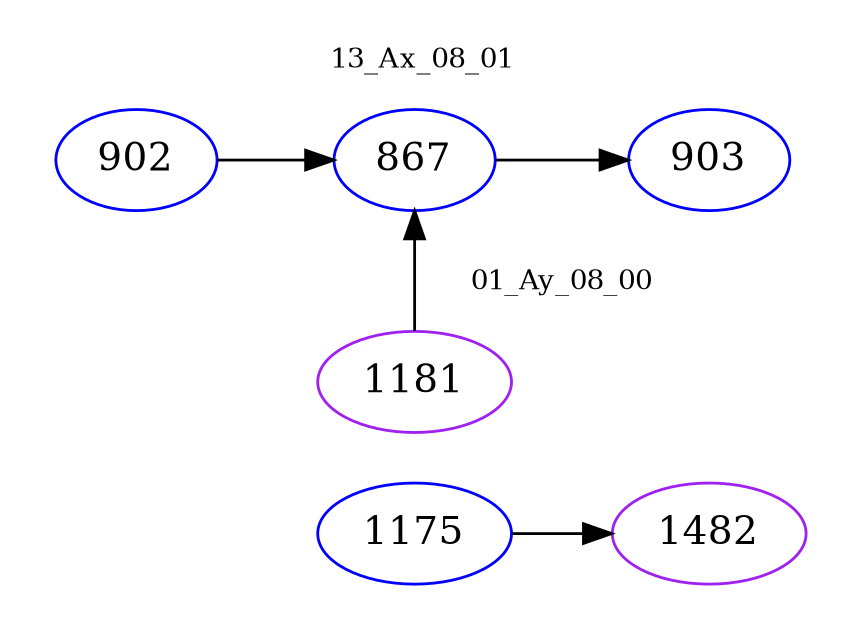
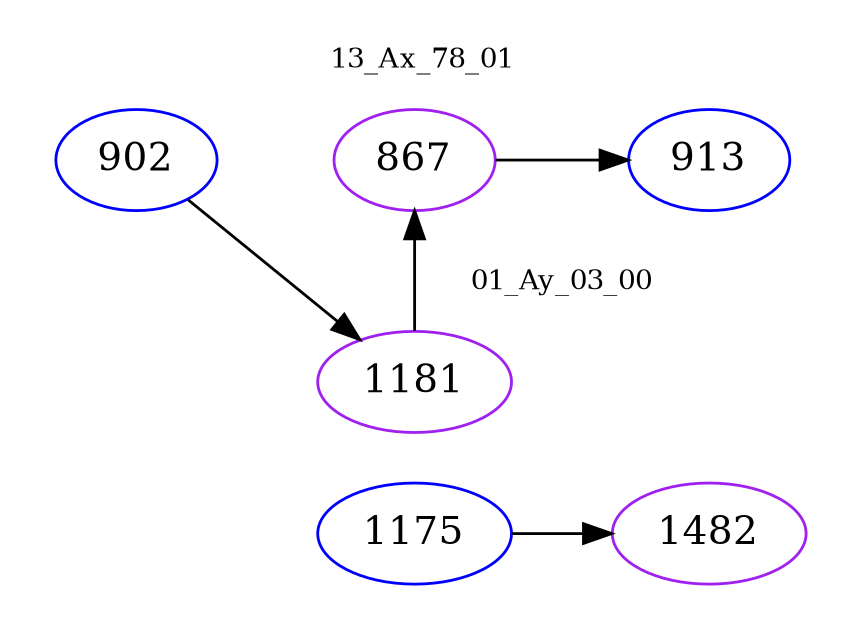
cluster "13_Ax_08_01": label "13_Ax_08_01" -> "13_Ax_78_01"
edge "902" -> "867": now "902" -> "1181"
node "867": color blue -> purple
node "903": label "903" -> "913"
cluster "01_Ay_08_00": label "01_Ay_08_00" -> "01_Ay_03_00"
